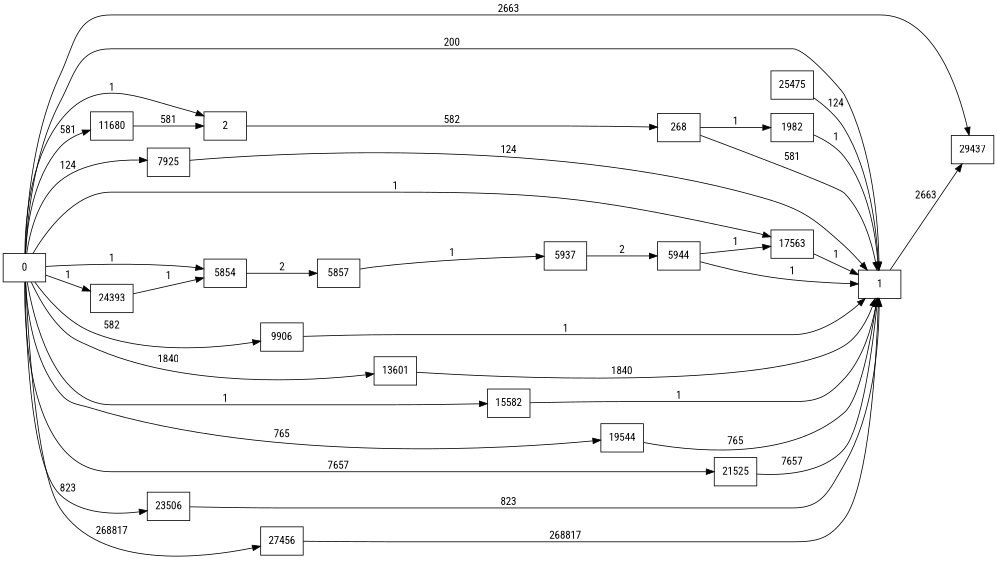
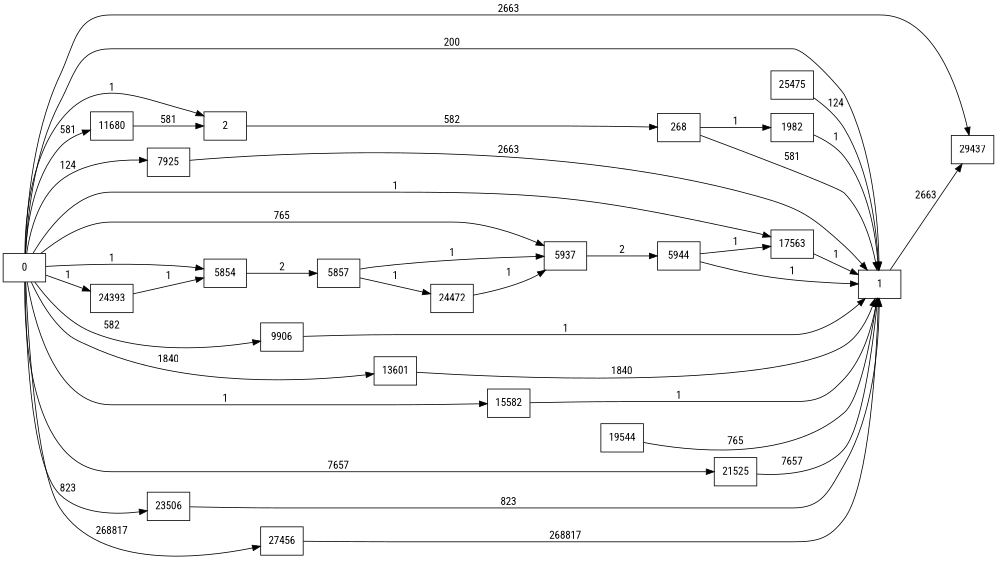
edge "7925" -> "1": label "124" -> "2663"
node "24472": added
edge "0" -> "19544": now "0" -> "5937"
